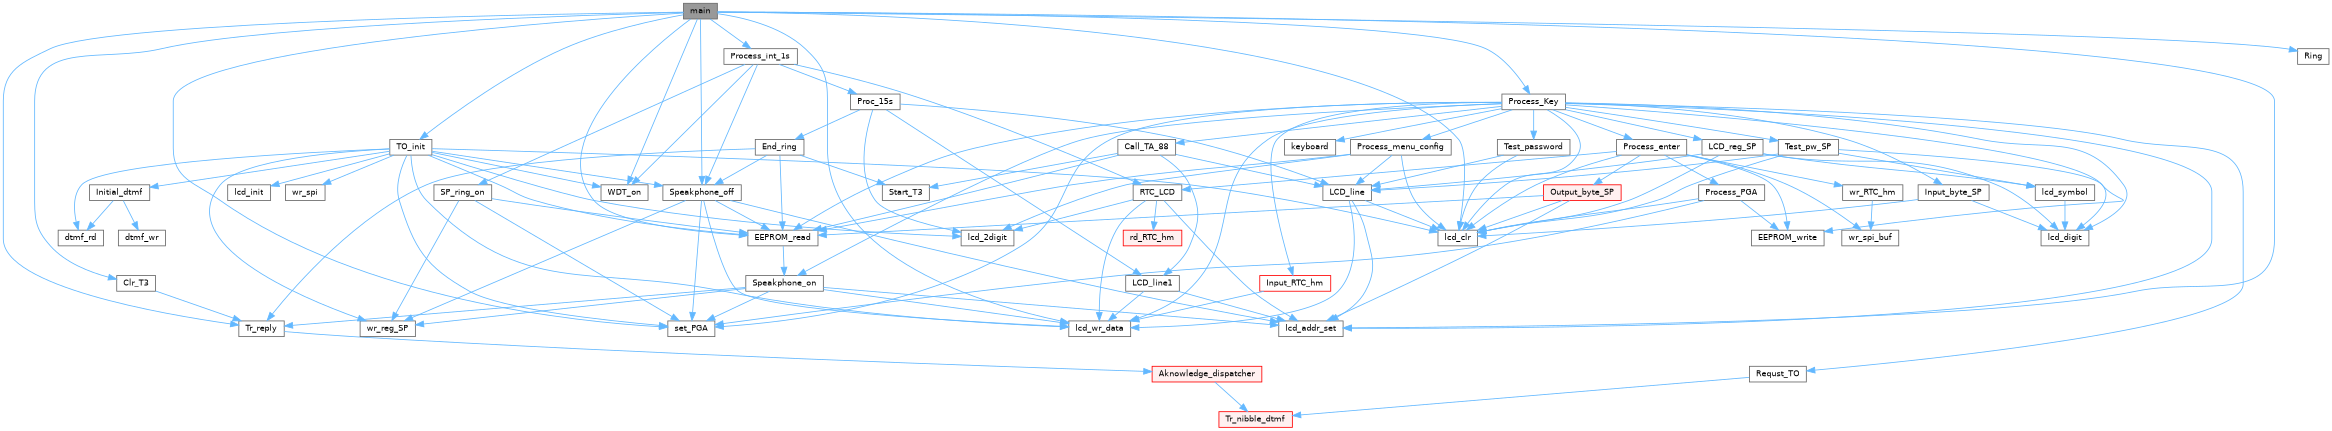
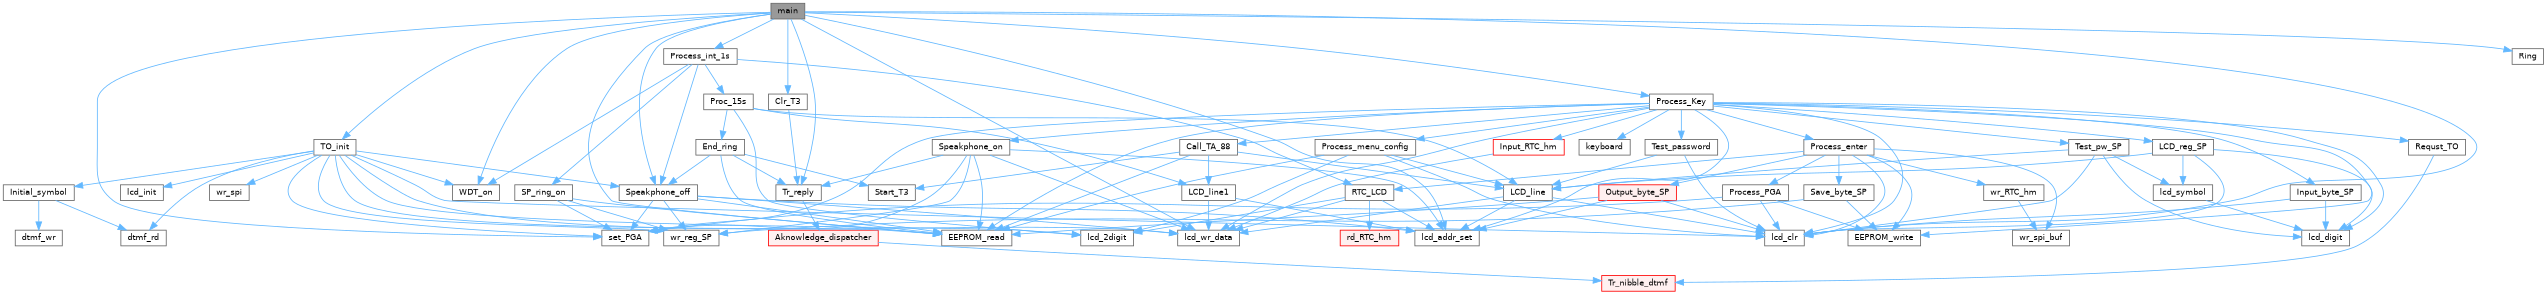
node "Initial_dtmf": label "Initial_dtmf" -> "Initial_symbol"
node "Save_byte_SP": added
edge "EEPROM_read" -> "Speakphone_on": reversed
